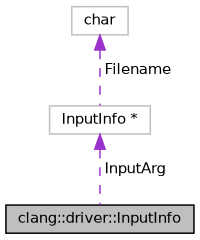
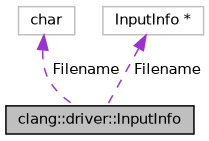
edge "InputInfo *" -> "char": now "clang::driver::InputInfo" -> "char"
edge "clang::driver::InputInfo" -> "InputInfo *": label " InputArg" -> " Filename"
